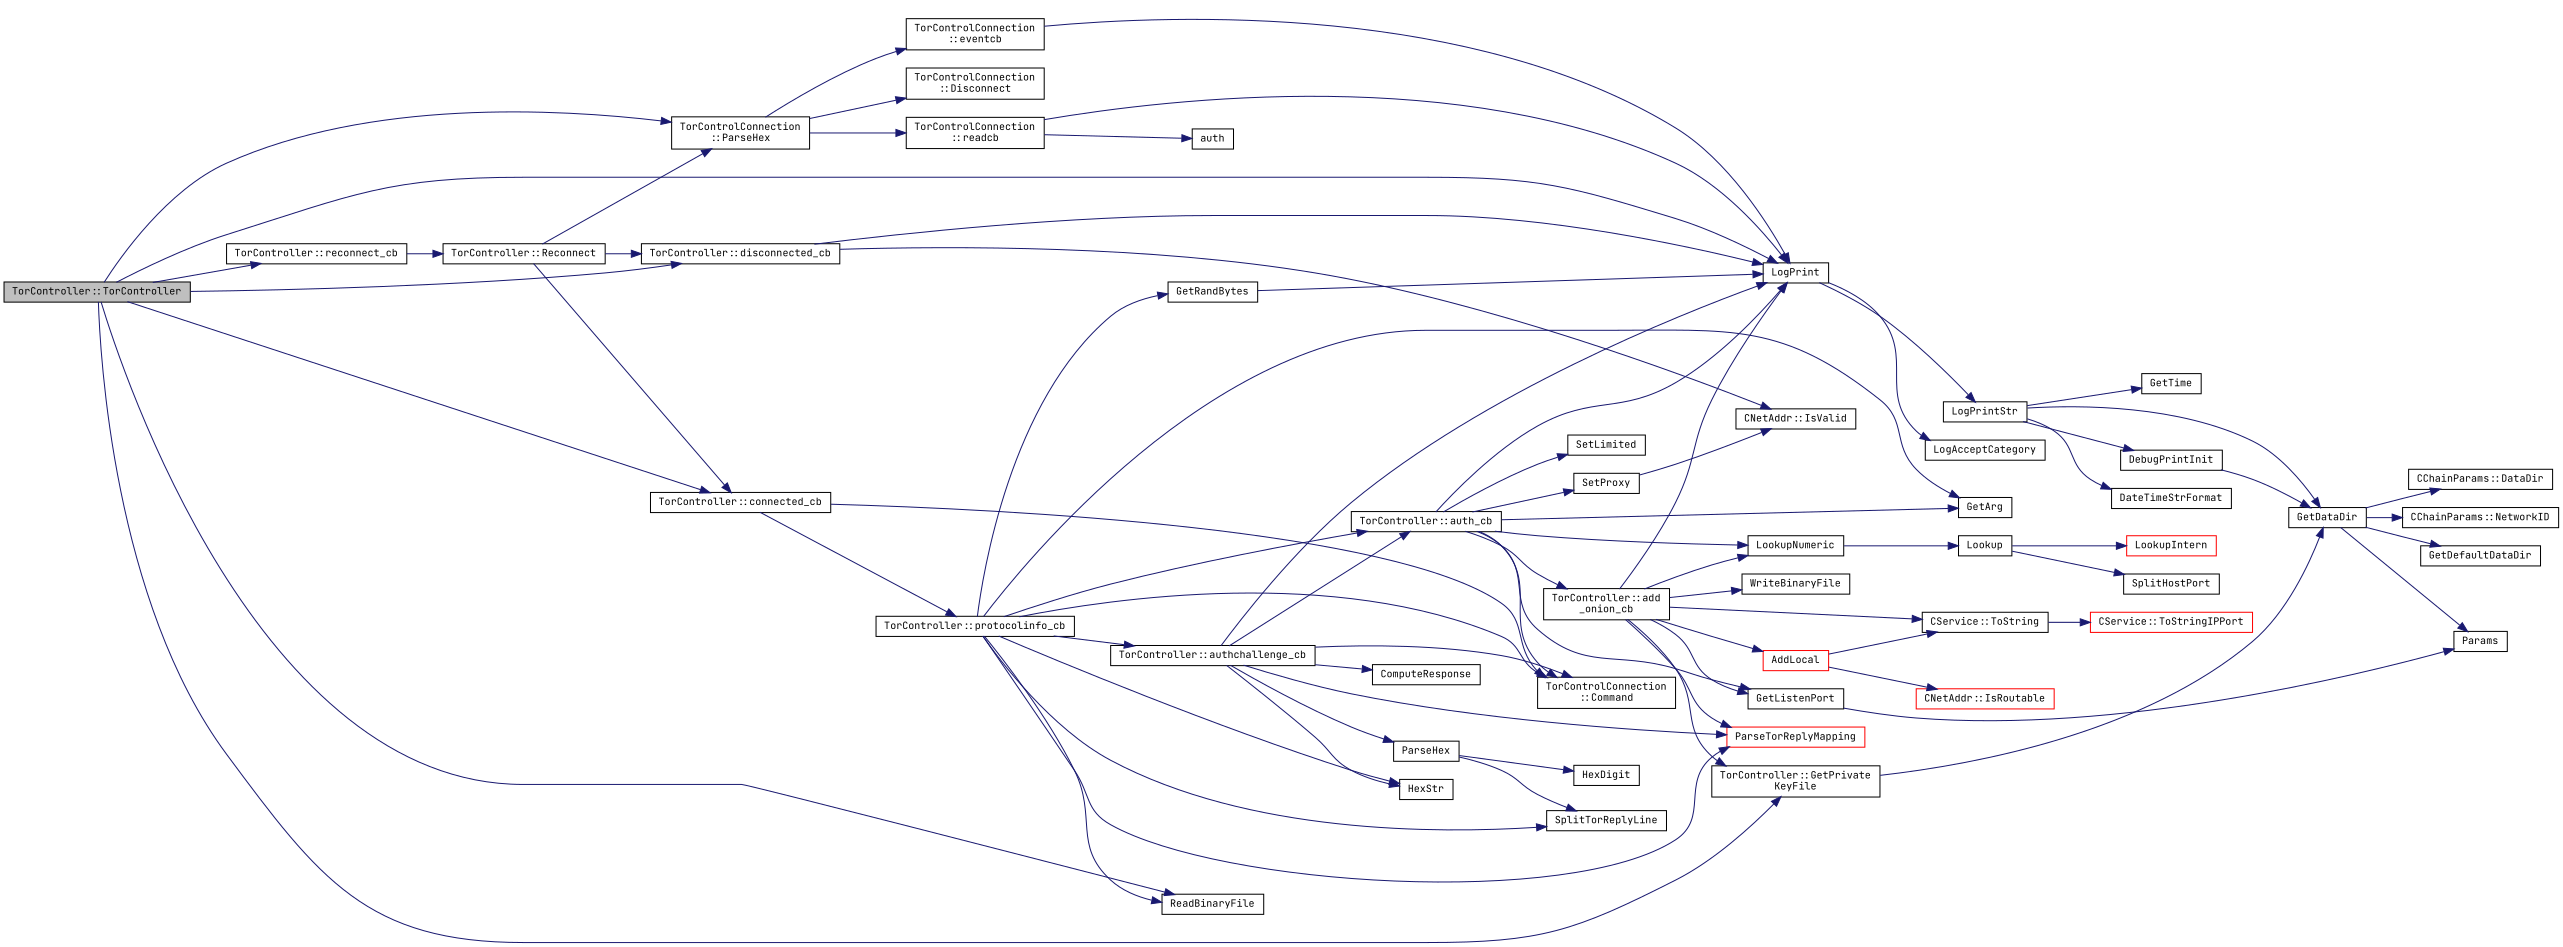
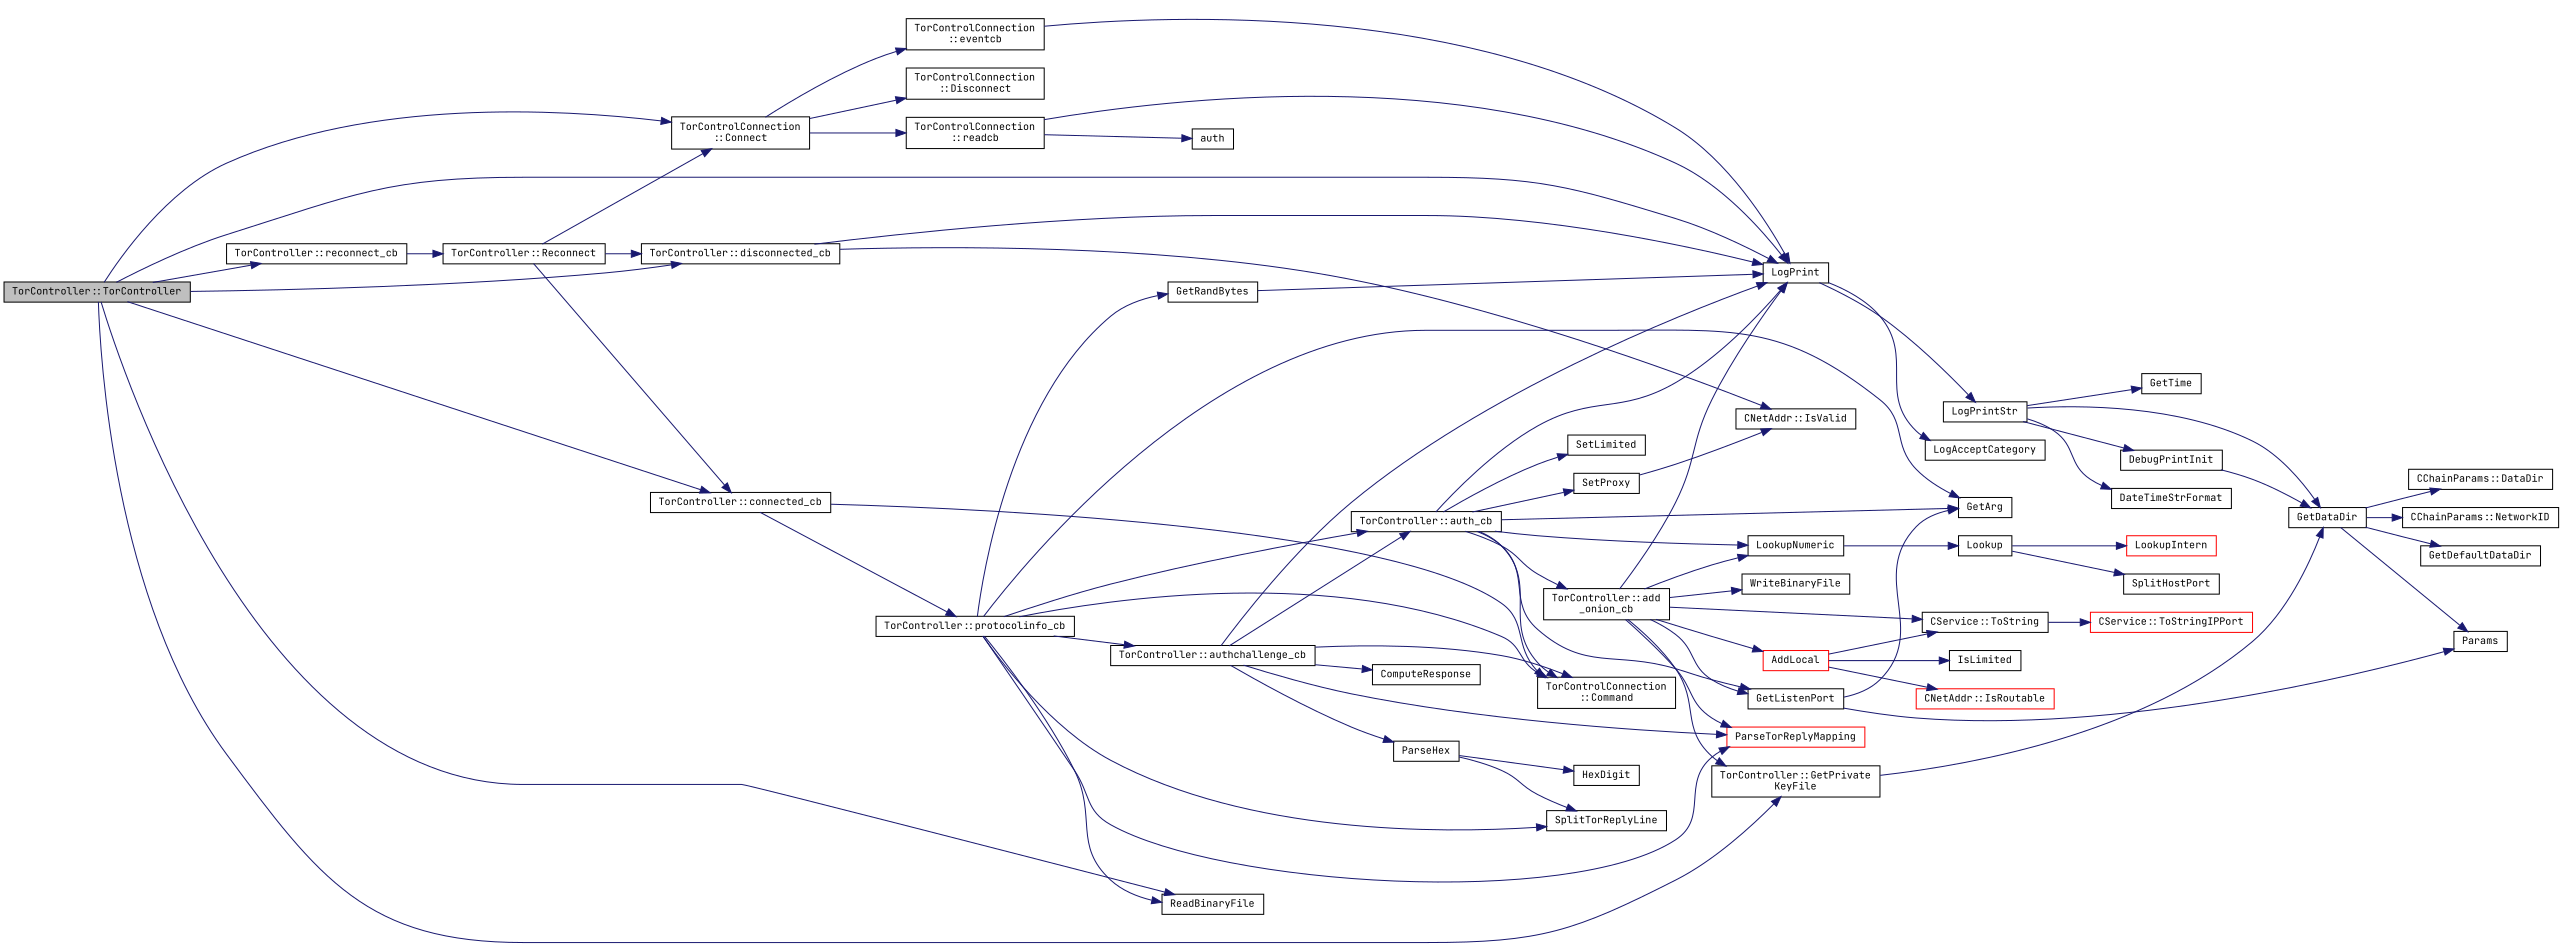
node "TorControlConnection ::ParseHex": label "TorControlConnection ::ParseHex" -> "TorControlConnection ::Connect"
edge "GetListenPort" -> "GetArg": added
node "IsLimited": added
node "HexStr": removed
